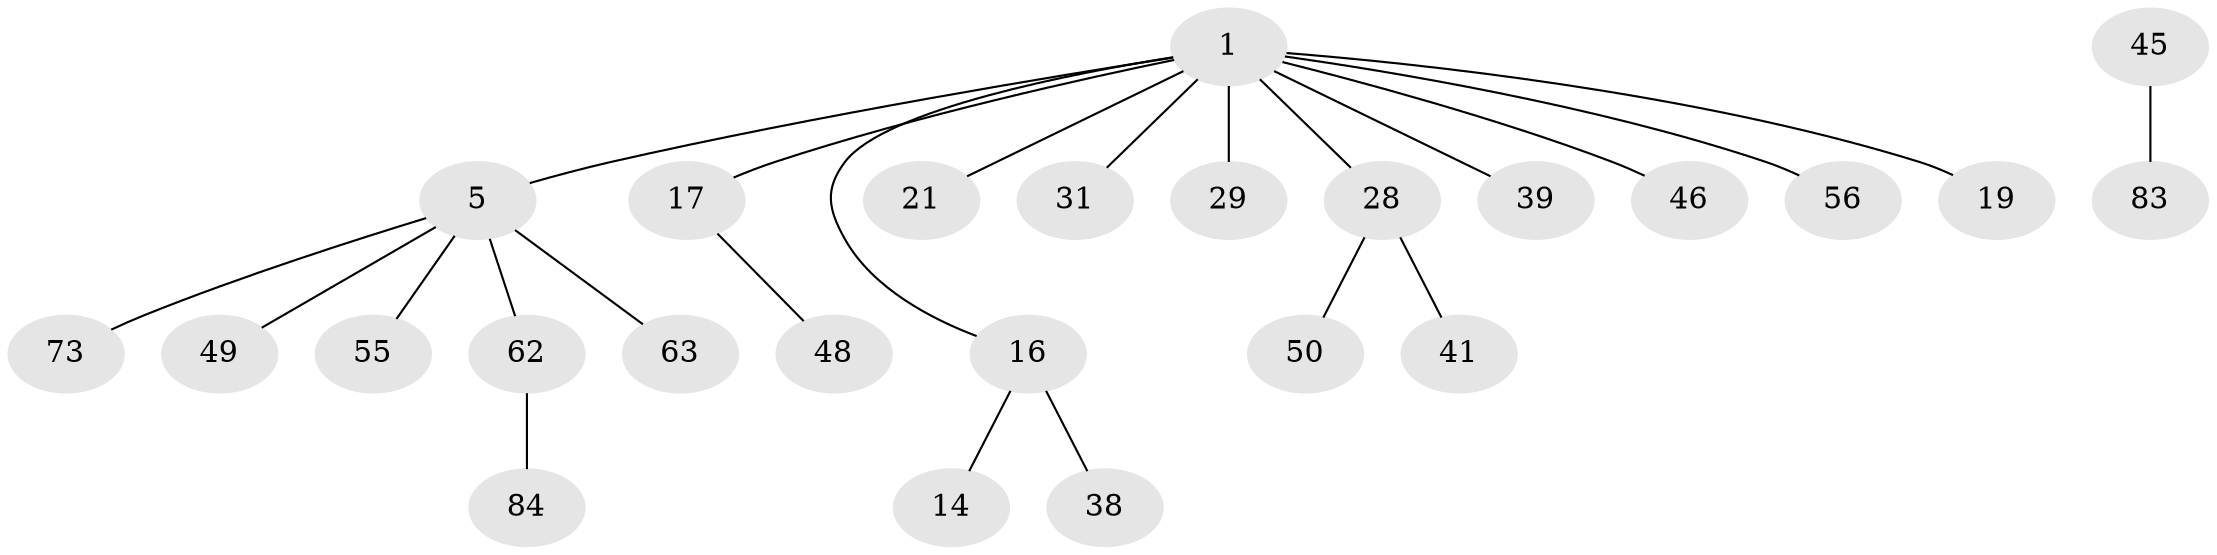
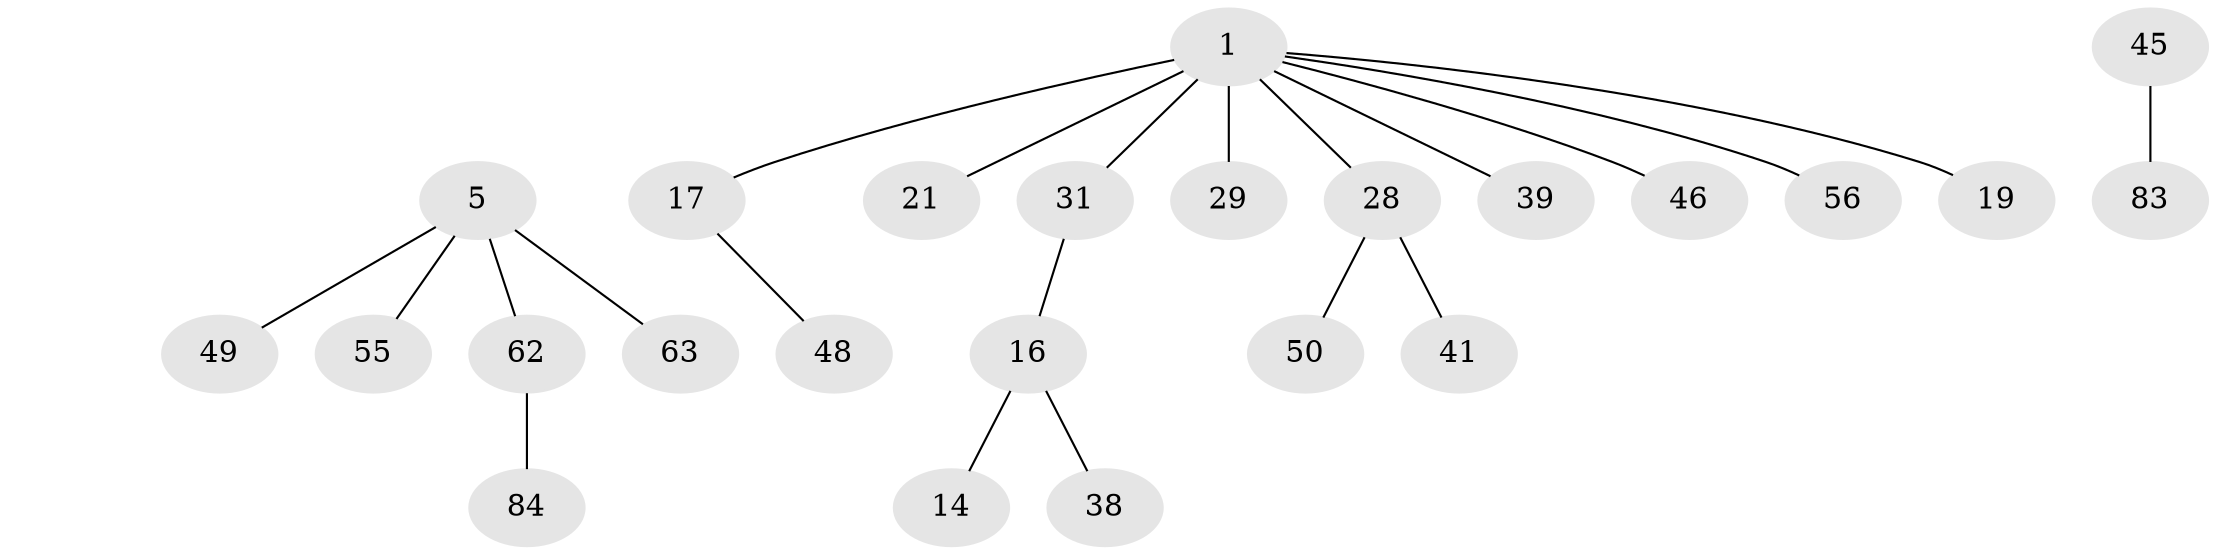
edge "1" -- "5": removed
edge "1" -- "16": now "31" -- "16"
node "73": removed
